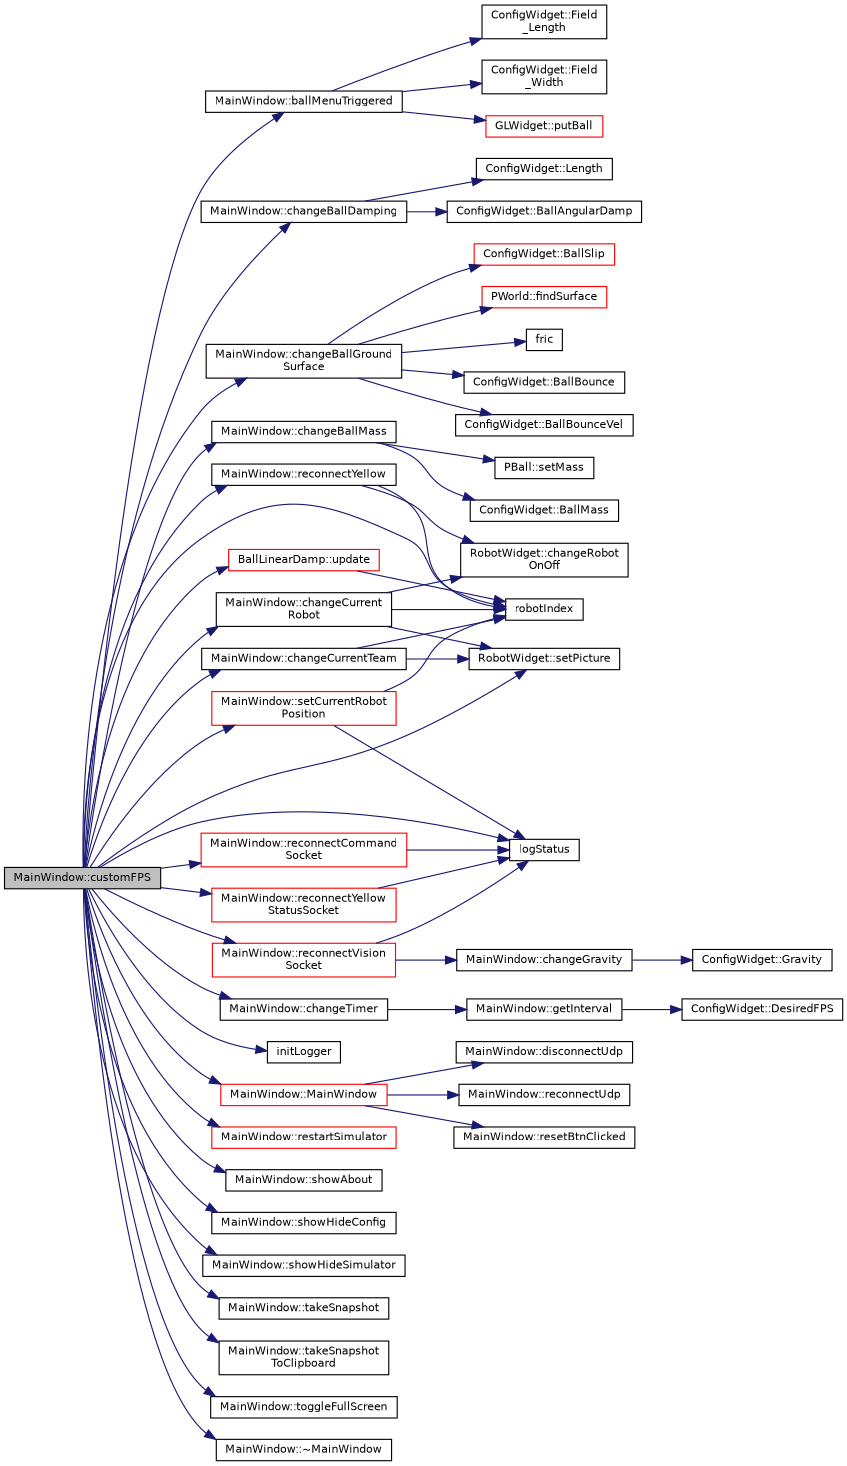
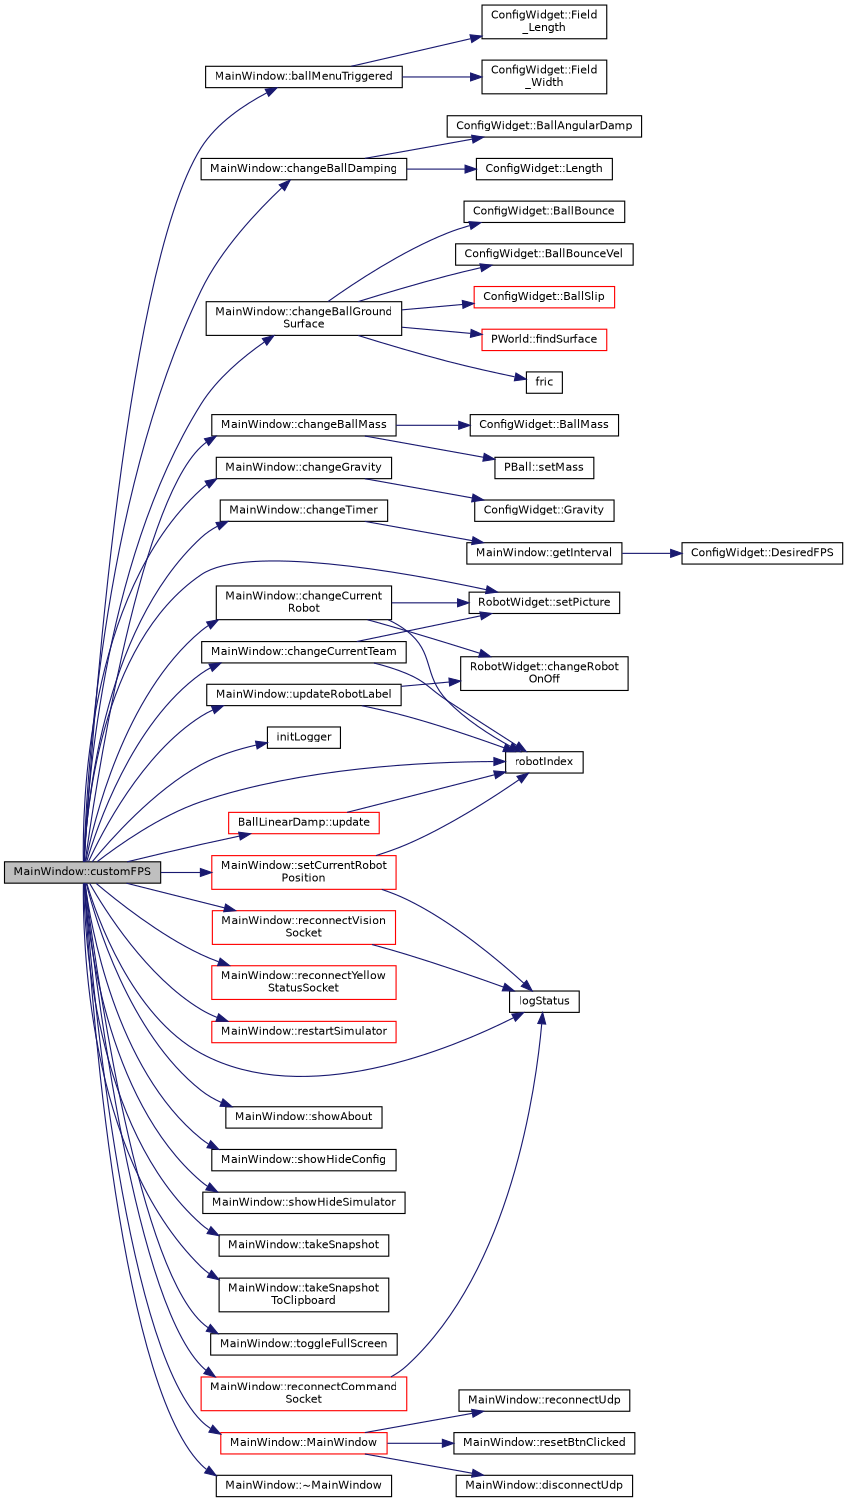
node "GLWidget::putBall": removed
node "MainWindow::reconnectYellow": label "MainWindow::reconnectYellow" -> "MainWindow::updateRobotLabel"
edge "MainWindow::reconnectYellow StatusSocket" -> "logStatus": removed
edge "MainWindow::reconnectVision Socket" -> "MainWindow::changeGravity": now "MainWindow::customFPS" -> "MainWindow::changeGravity"
